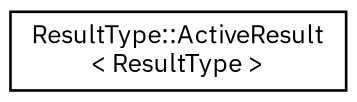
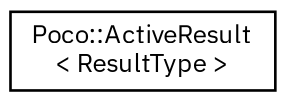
node "ResultType::ActiveResult < ResultType >": label "ResultType::ActiveResult < ResultType >" -> "Poco::ActiveResult < ResultType >"
